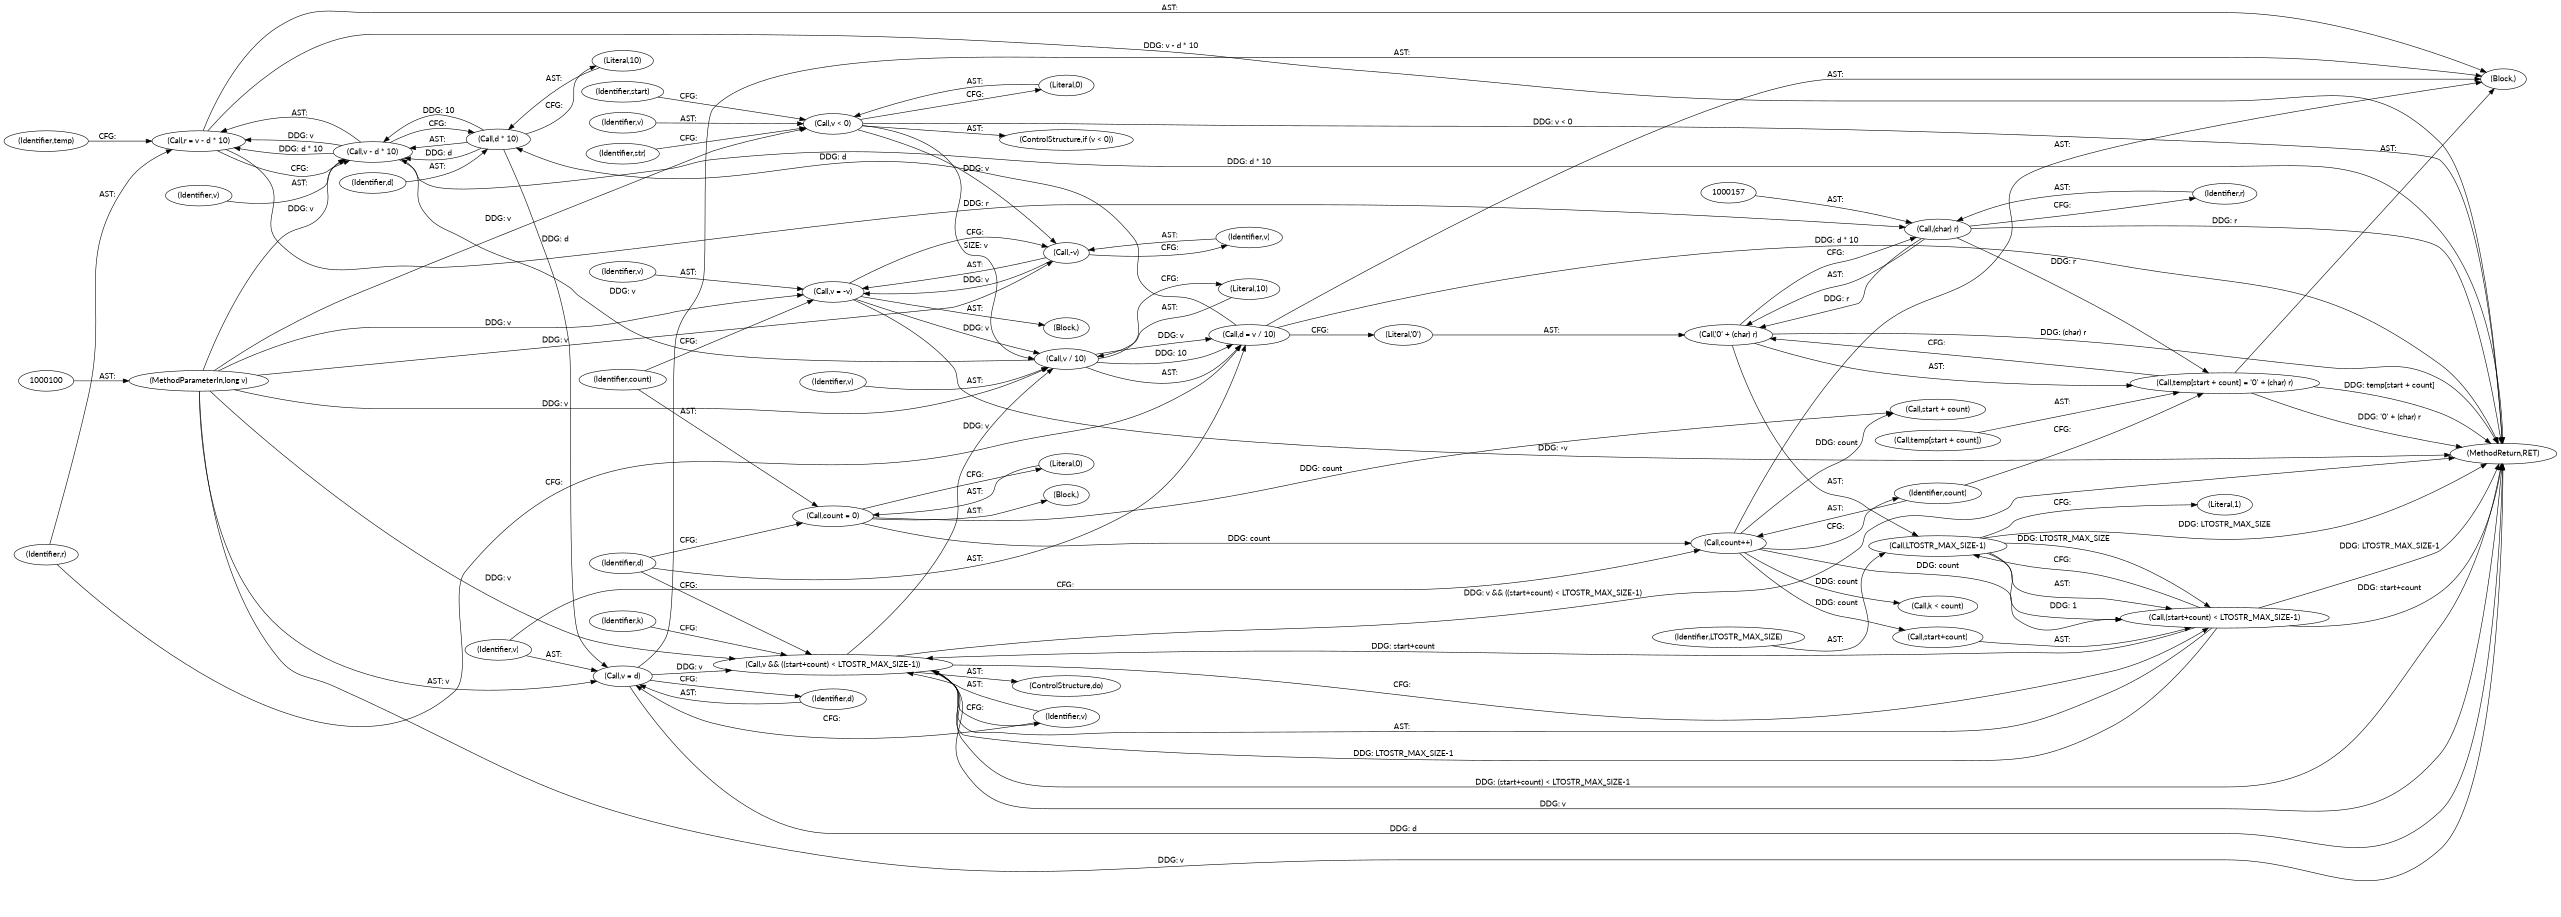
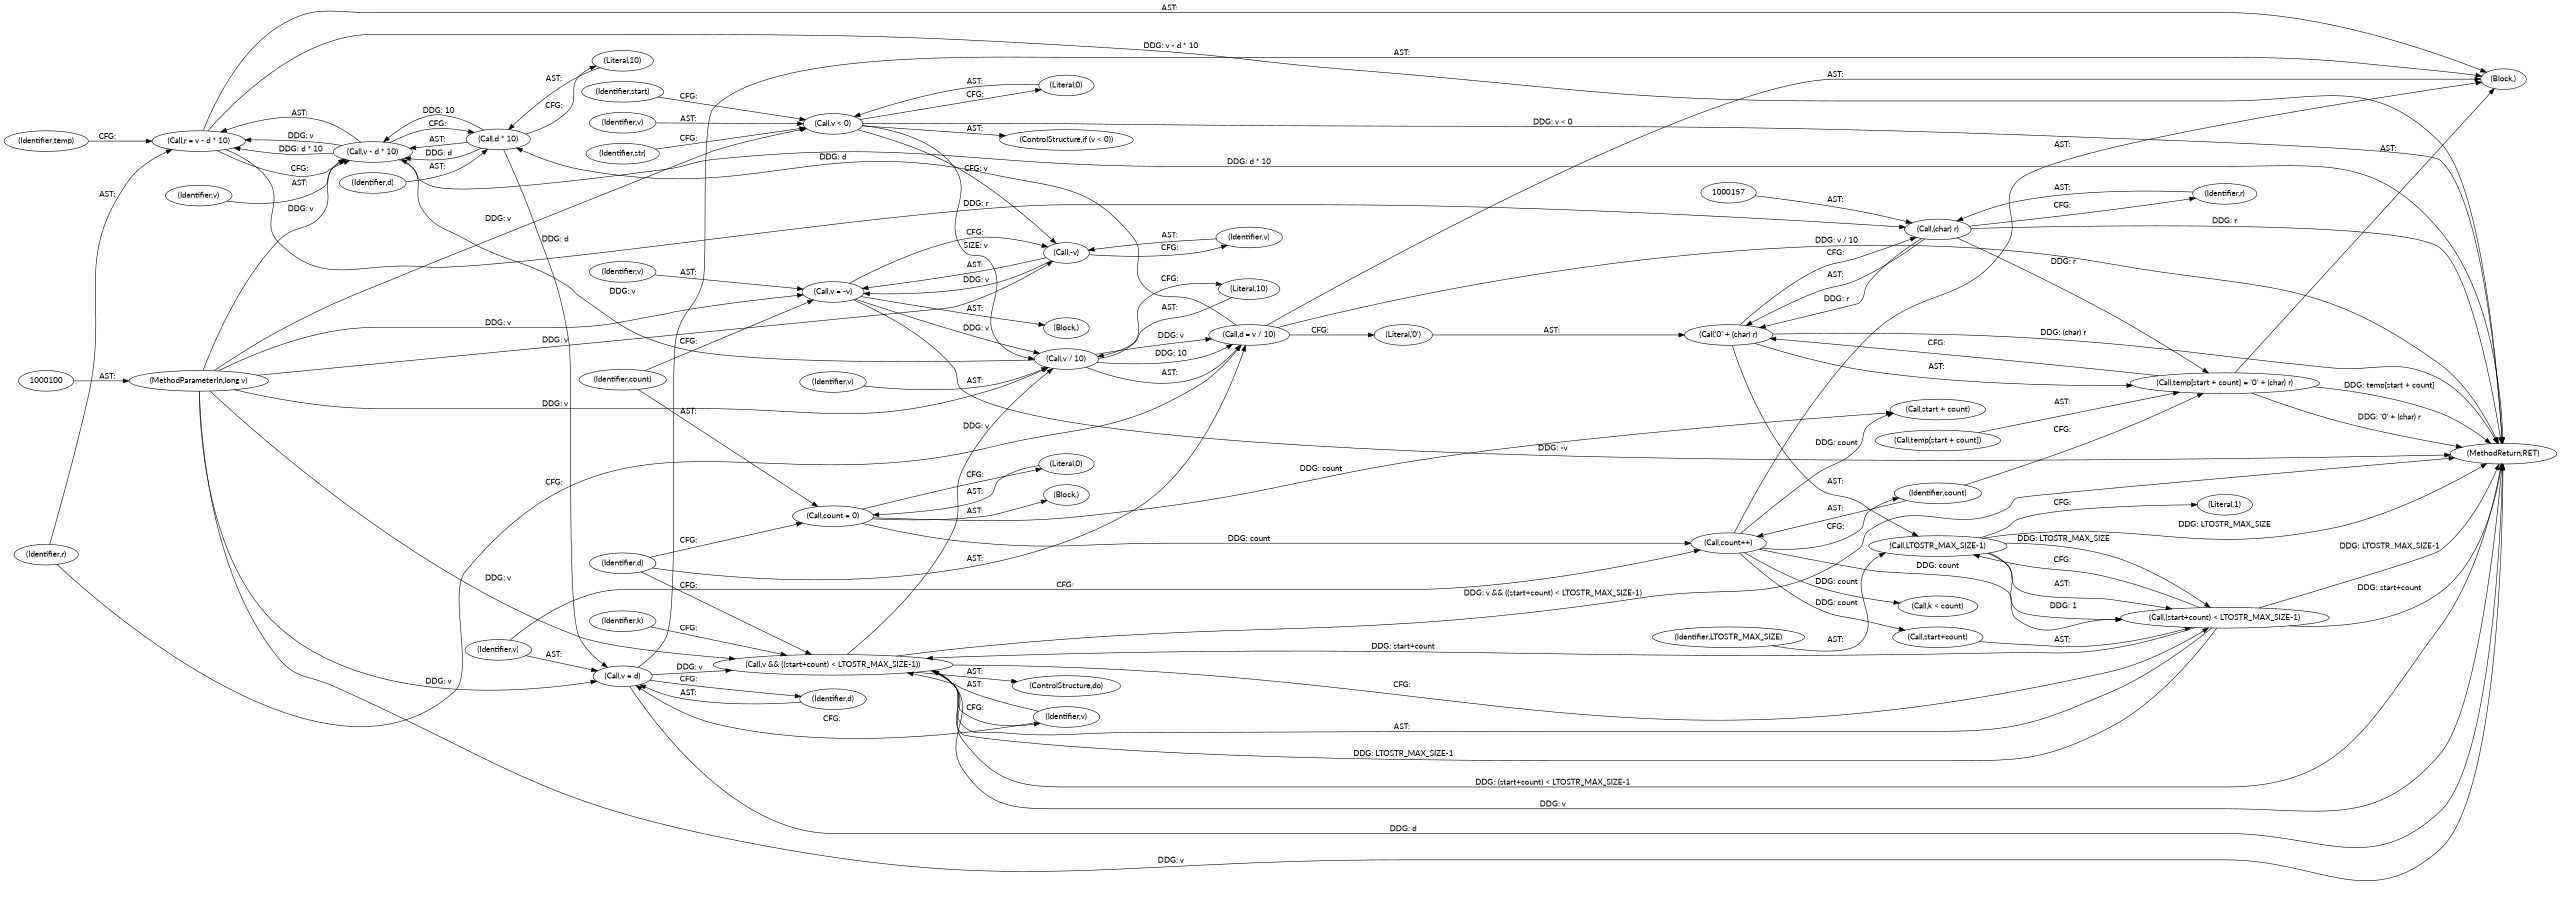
edge "(Call,v < 0)" -> "(Call,-v)": label "DDG: v" -> "CFG: v"
edge "(Call,d = v / 10)" -> "(MethodReturn,RET)": label "DDG: d * 10" -> "DDG: v / 10"
edge "(MethodParameterIn,long v)" -> "(Call,v = d)": label "AST: v" -> "DDG: v"
